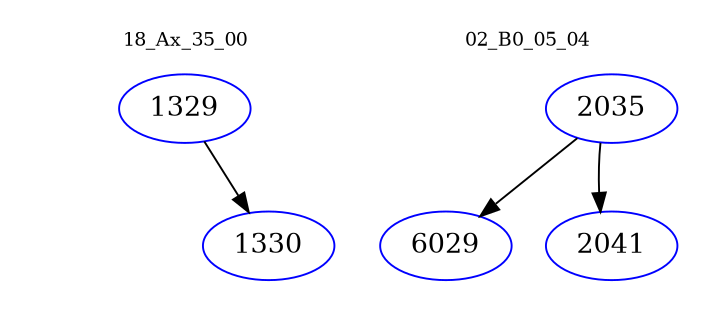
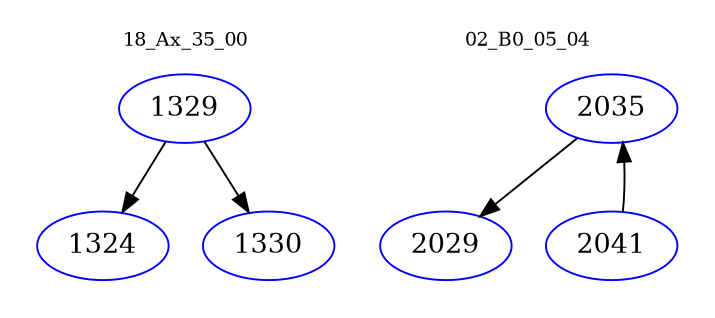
edge "2035" -> "2041": reversed
node "1324": added
node "6029": label "6029" -> "2029"
